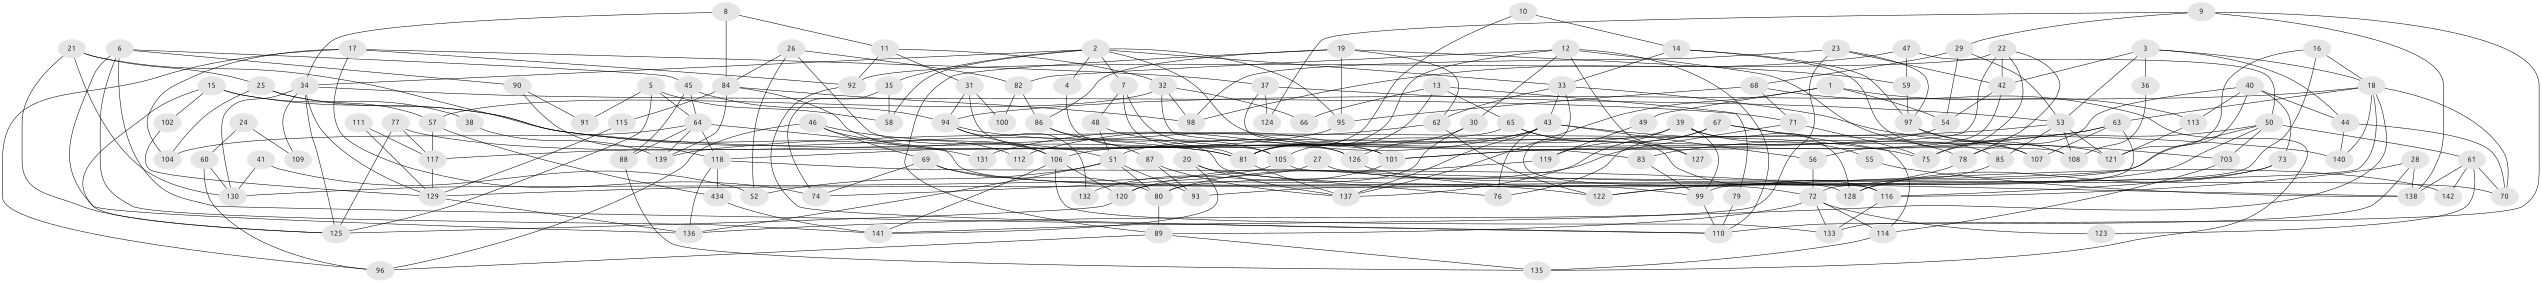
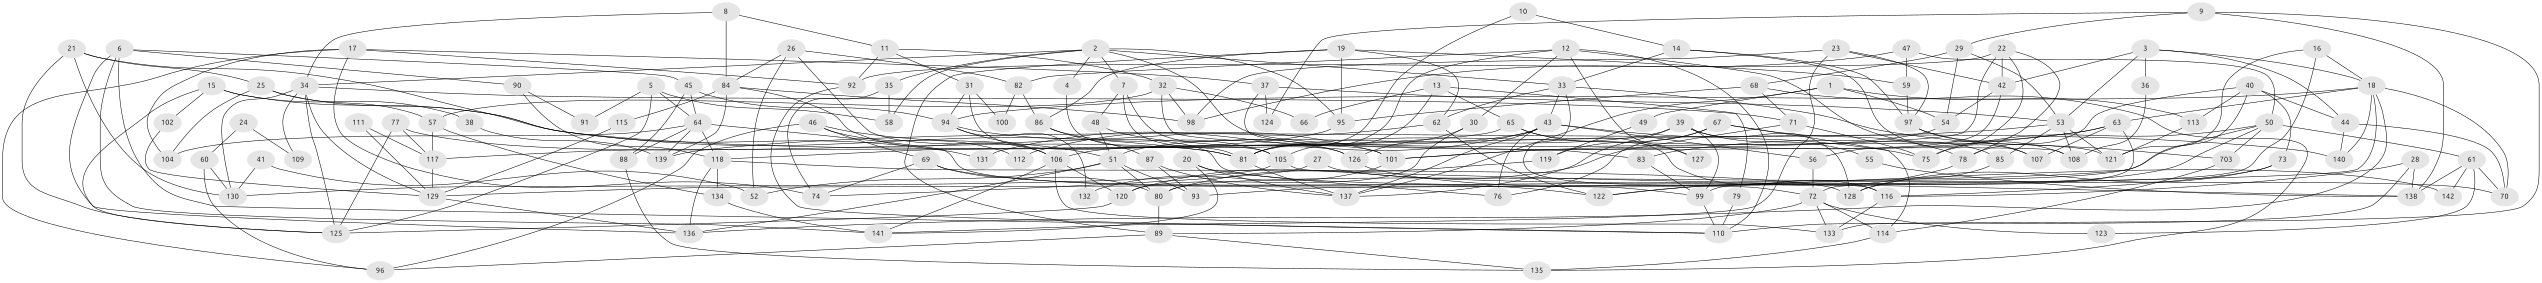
node "434": label "434" -> "134"
